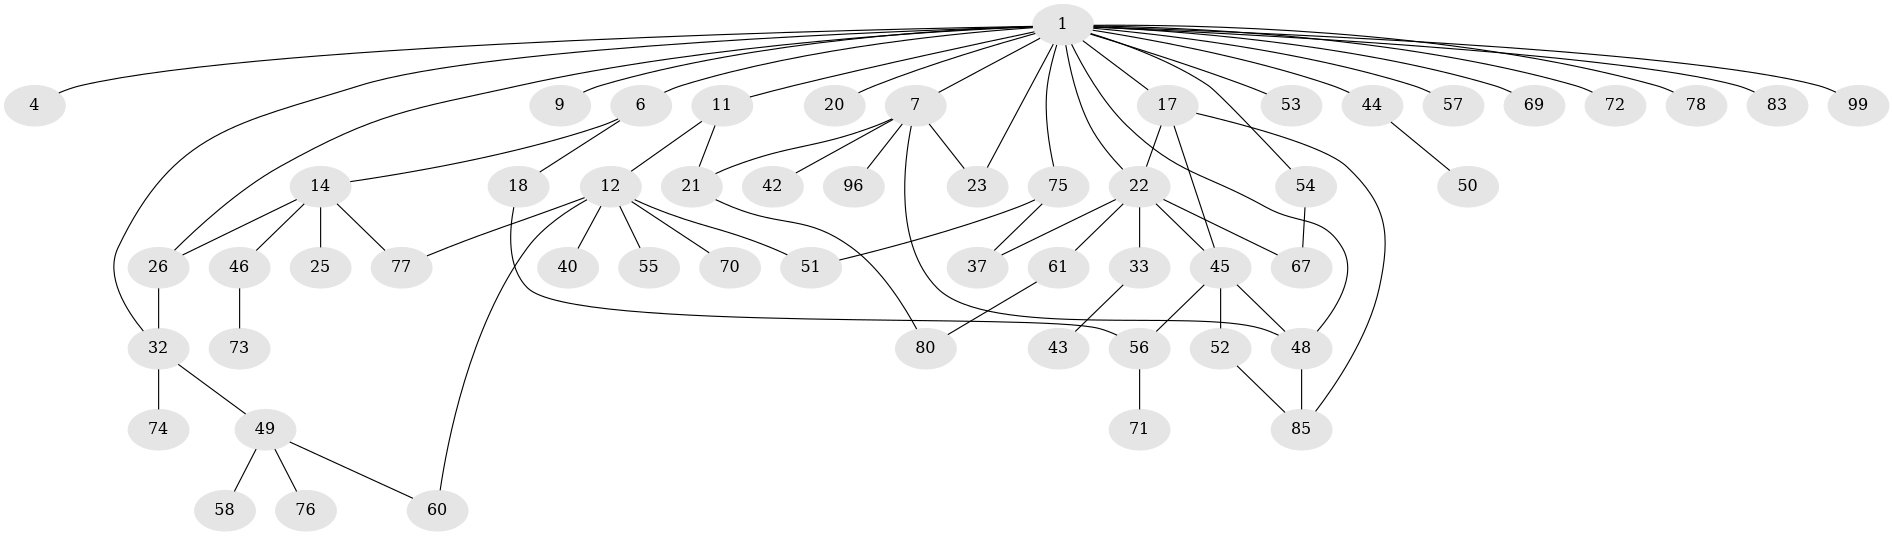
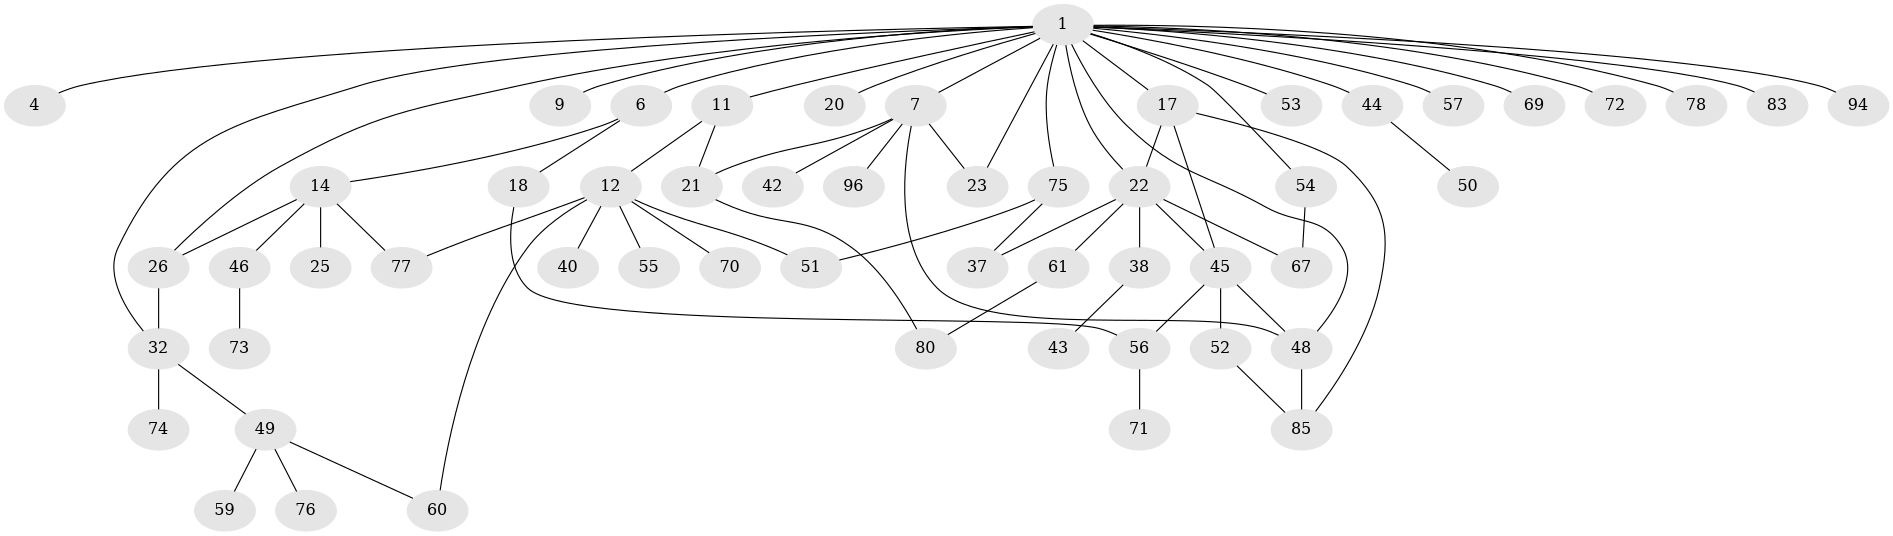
node "99": label "99" -> "94"
node "33": label "33" -> "38"
node "58": label "58" -> "59"
